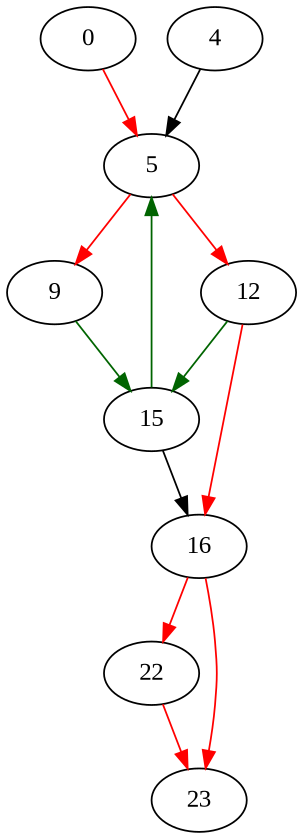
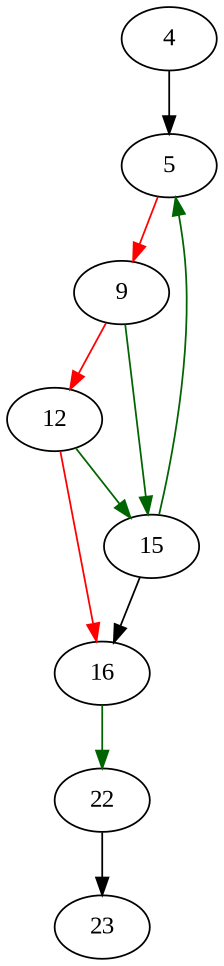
node "0": removed
edge "5" -> "12": now "9" -> "12"
edge "16" -> "22": color red -> darkgreen
edge "16" -> "23": removed
edge "22" -> "23": color red -> black
